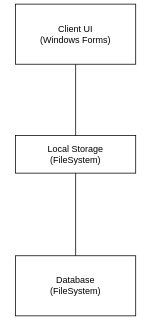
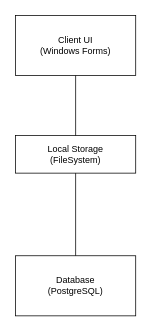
node "Client UI (Windows Forms)": moved (75, 34) -> (75, 45)
node "Database (FileSystem)": label "Database (FileSystem)" -> "Database (PostgreSQL)"
